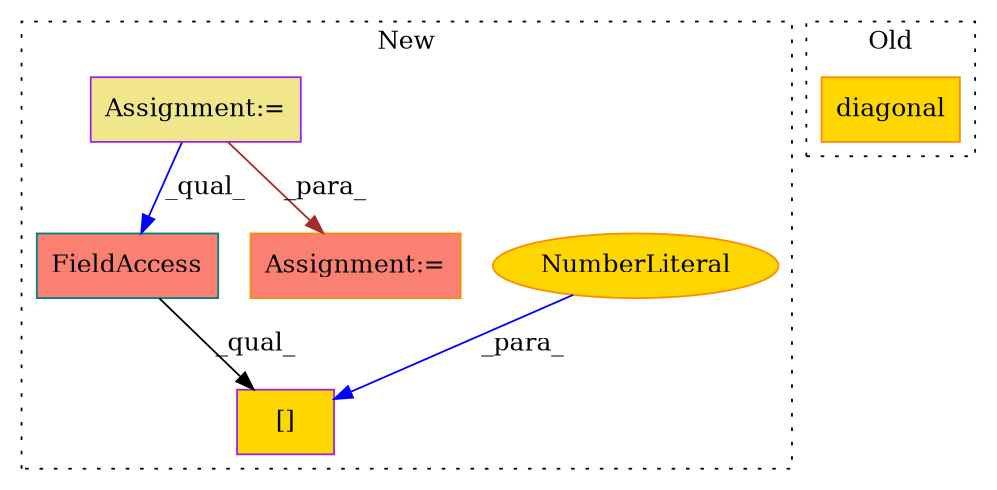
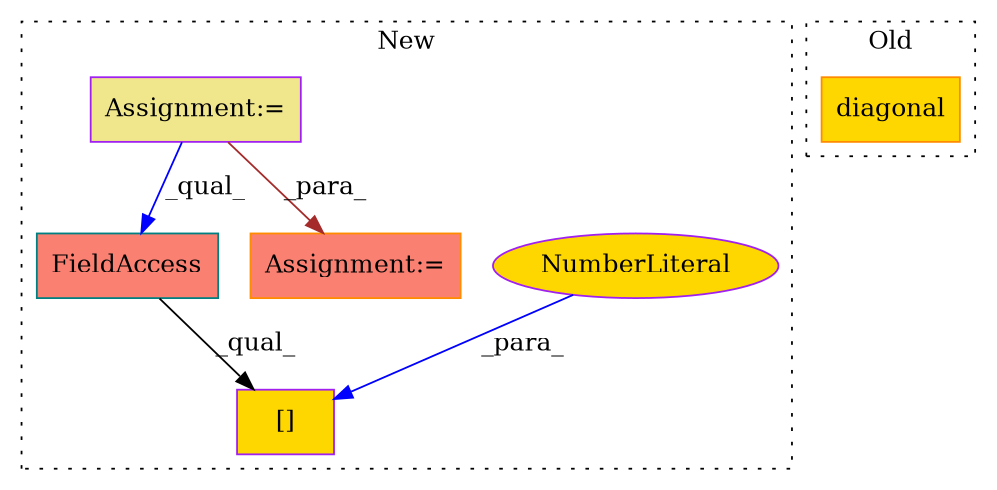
node "NumberLiteral": color darkorange -> purple
